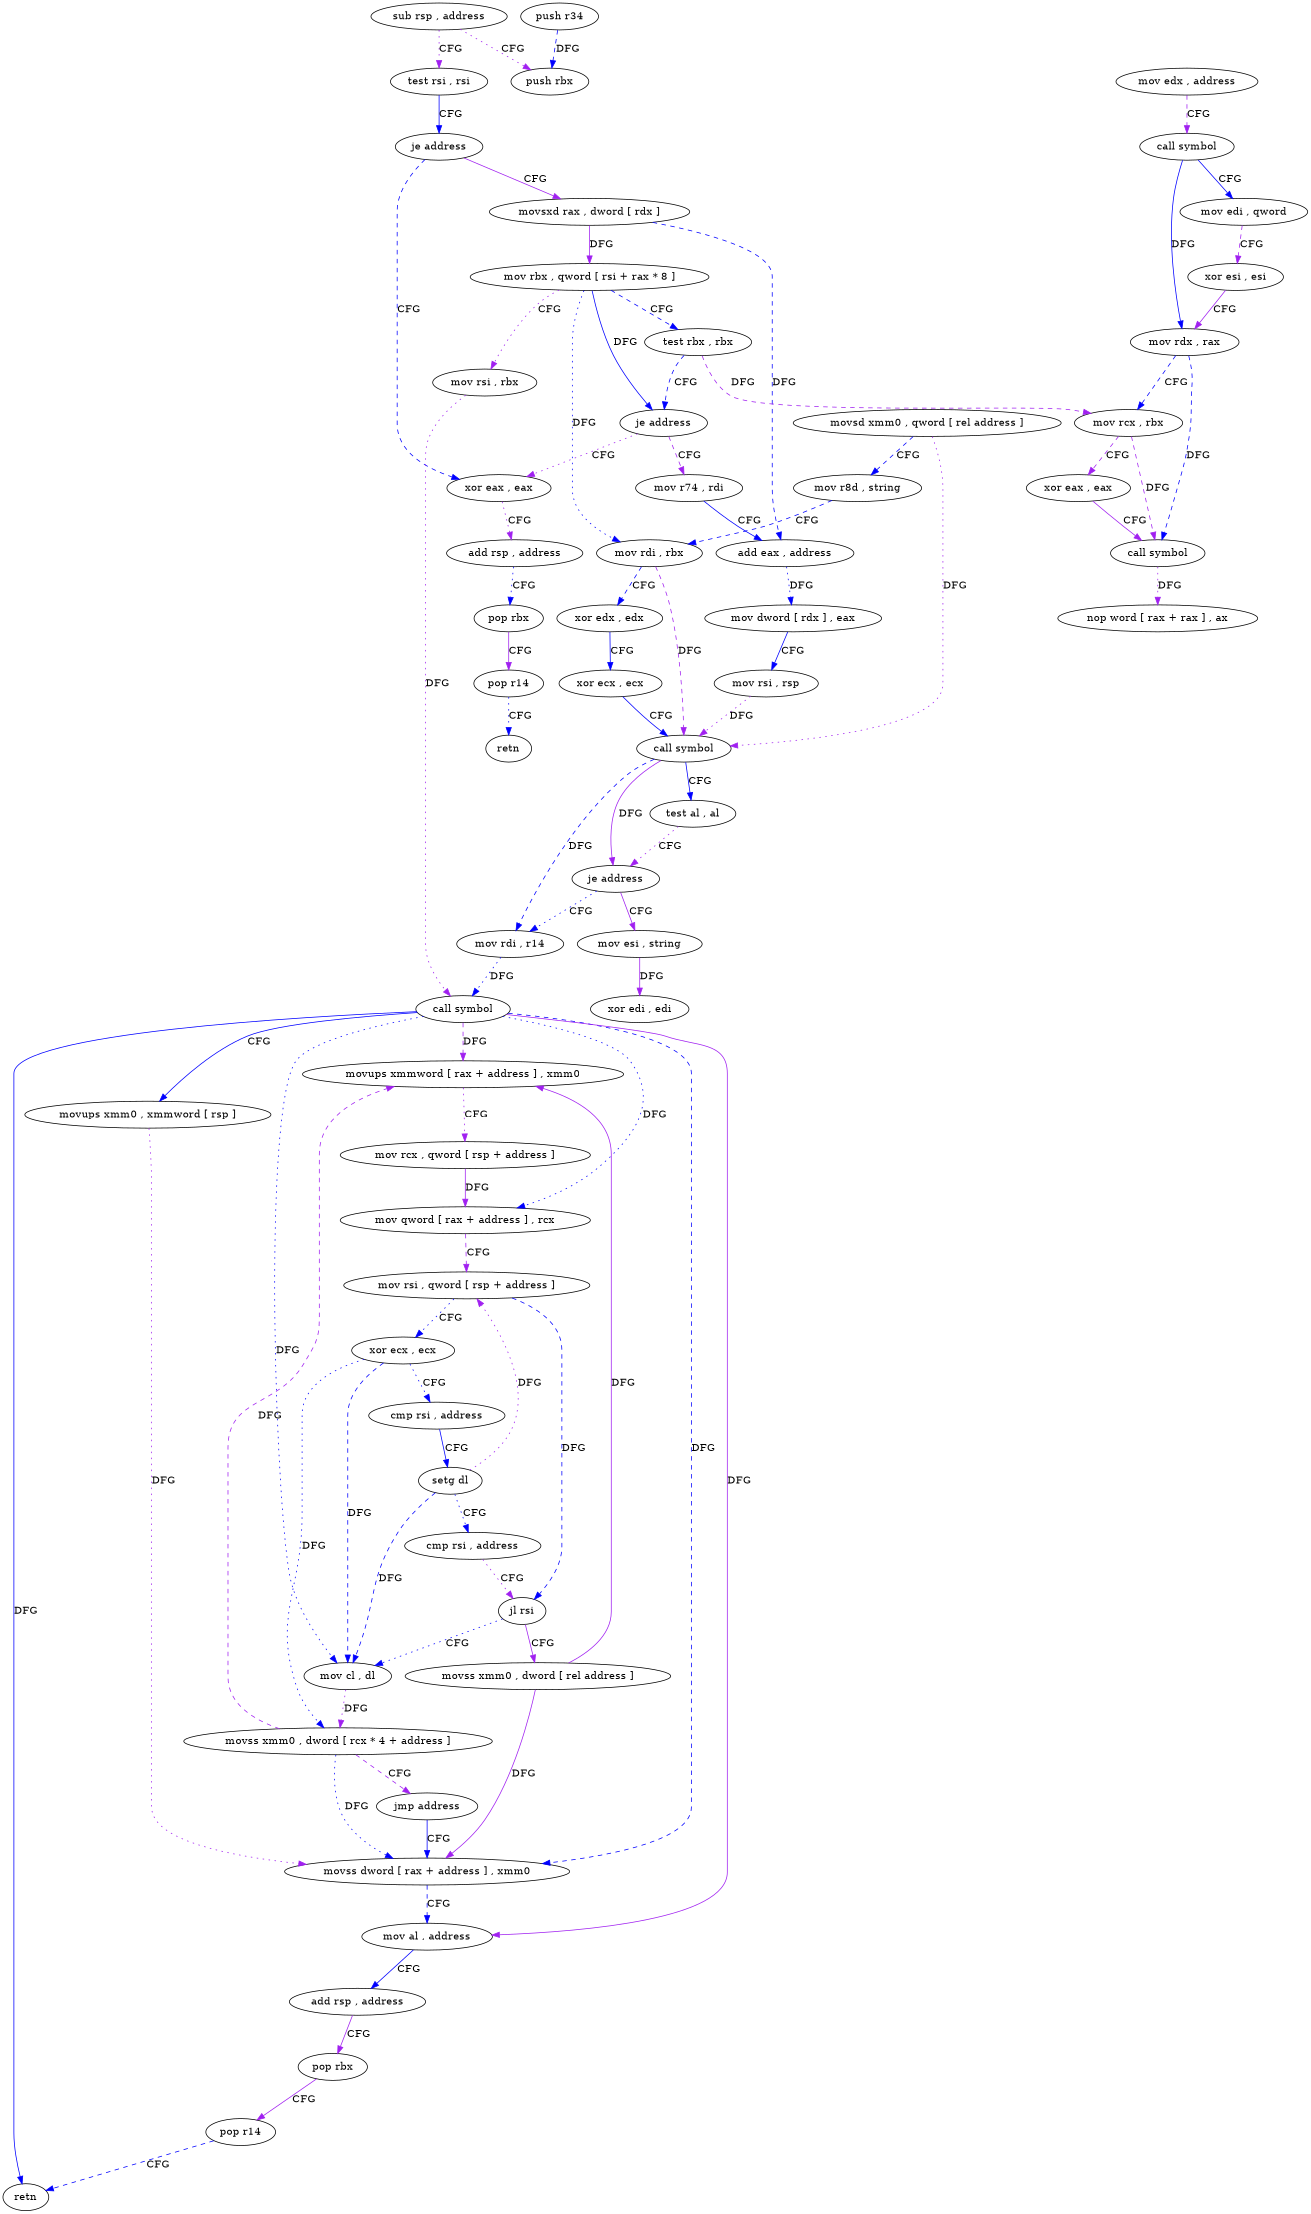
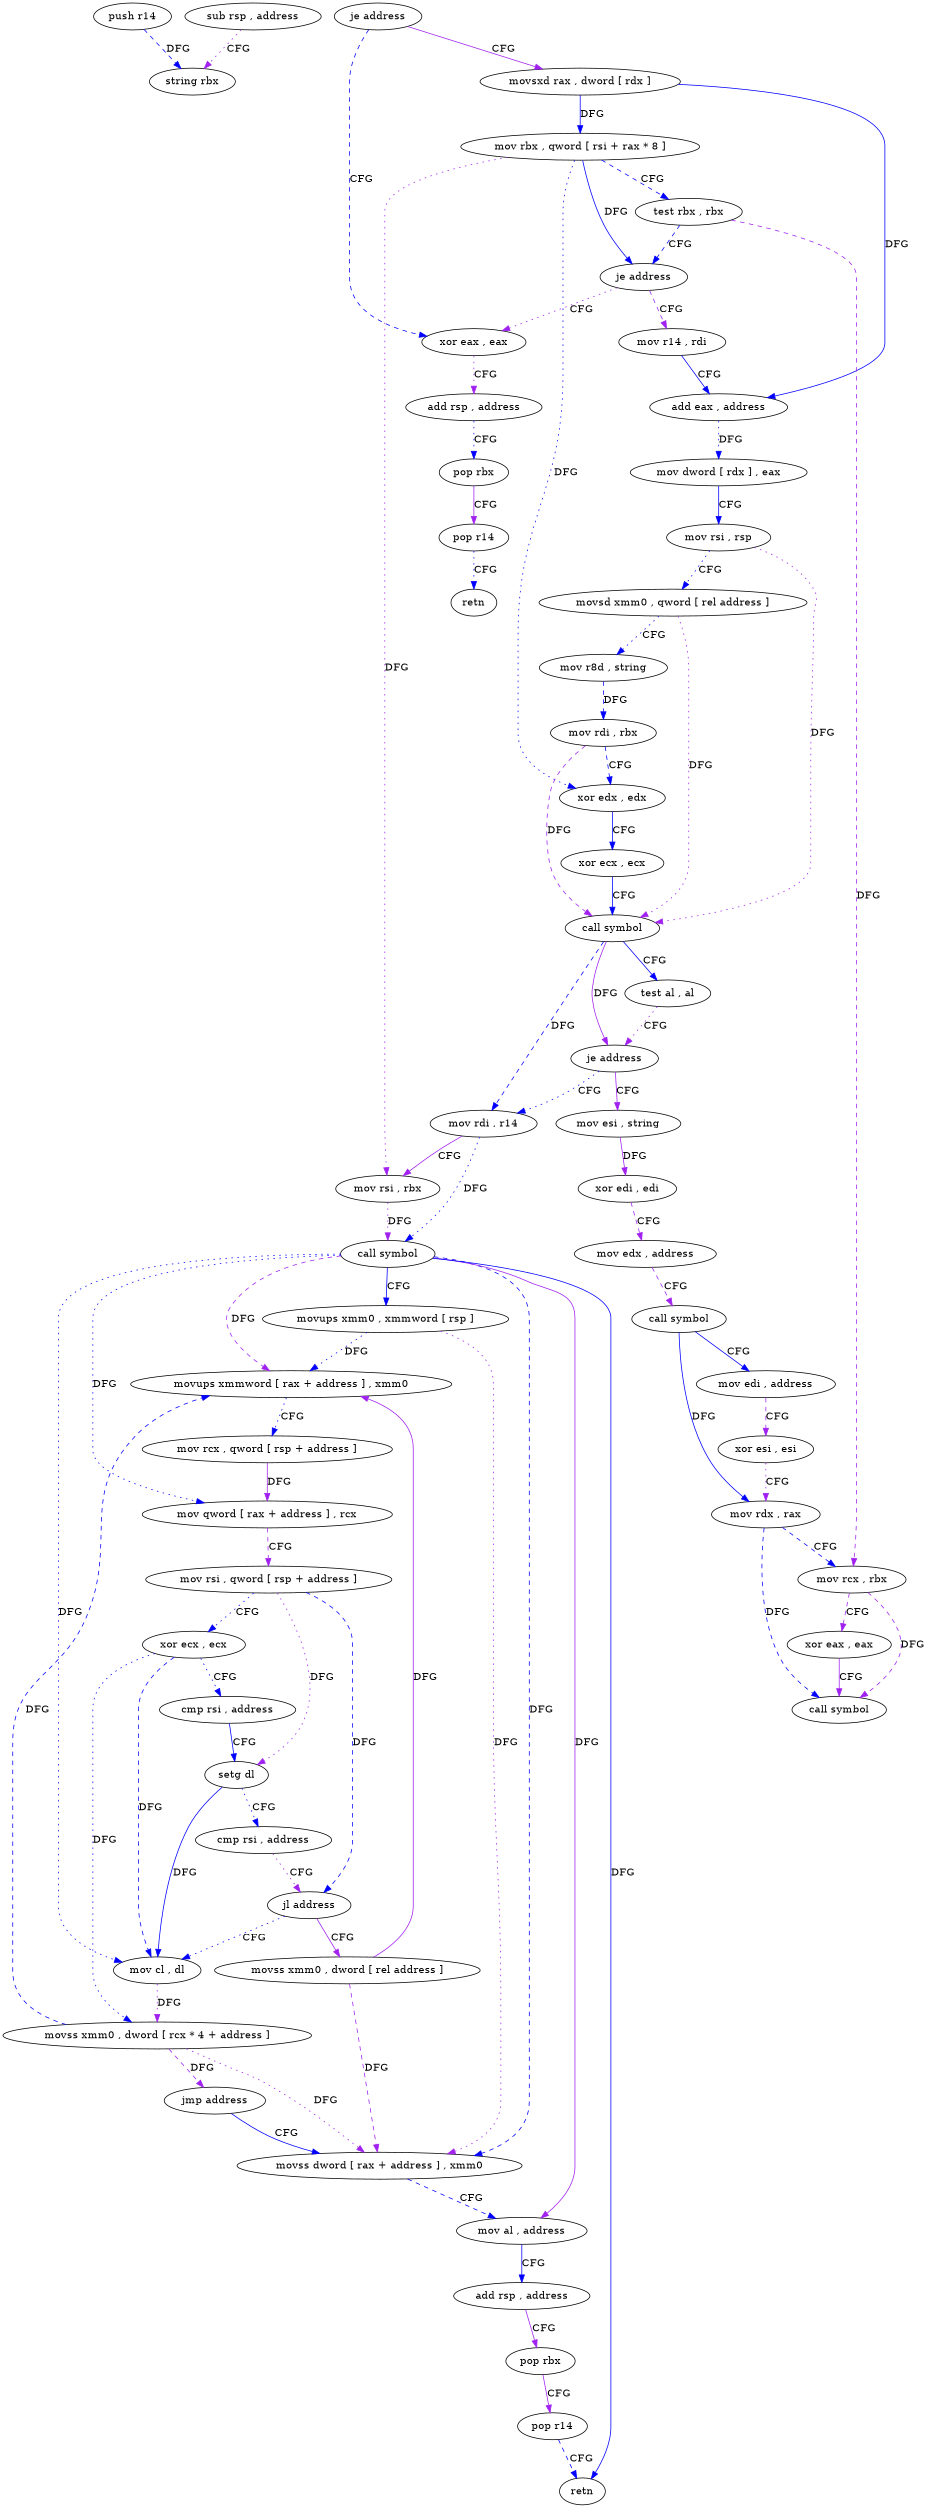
node "push r34": label "push r34" -> "push r14"
node "test rsi , rsi": removed
node "push rbx": label "push rbx" -> "string rbx"
node "mov edi , qword": label "mov edi , qword" -> "mov edi , address"
edge "movsxd rax , dword [ rdx ]" -> "mov rbx , qword [ rsi + rax * 8 ]": color purple -> blue
edge "xor esi , esi" -> "mov rdx , rax": style solid -> dotted
edge "mov rbx , qword [ rsi + rax * 8 ]" -> "mov rsi , rbx": label "CFG" -> "DFG"
edge "movsxd rax , dword [ rdx ]" -> "add eax , address": style dashed -> solid
edge "mov rbx , qword [ rsi + rax * 8 ]" -> "mov rdi , rbx": now "mov rbx , qword [ rsi + rax * 8 ]" -> "xor edx , edx"
edge "movsd xmm0 , qword [ rel address ]" -> "mov r8d , string": style dashed -> dotted
node "mov r74 , rdi": label "mov r74 , rdi" -> "mov r14 , rdi"
edge "mov r8d , string" -> "mov rdi , rbx": label "CFG" -> "DFG"
edge "mov rsi , rsp" -> "movsd xmm0 , qword [ rel address ]": added, label "CFG"
node "nop word [ rax + rax ] , ax": removed
edge "movups xmmword [ rax + address ] , xmm0" -> "mov rcx , qword [ rsp + address ]": color purple -> blue
edge "mov rdi , r14" -> "mov rsi , rbx": added, label "CFG"
edge "xor edi , edi" -> "mov edx , address": added, label "CFG"
edge "movups xmm0 , xmmword [ rsp ]" -> "movups xmmword [ rax + address ] , xmm0": added, label "DFG"
edge "setg dl" -> "mov rsi , qword [ rsp + address ]": reversed
edge "movss xmm0 , dword [ rcx * 4 + address ]" -> "movups xmmword [ rax + address ] , xmm0": color purple -> blue
edge "setg dl" -> "mov cl , dl": style dashed -> solid
node "jl rsi": label "jl rsi" -> "jl address"
edge "movss xmm0 , dword [ rcx * 4 + address ]" -> "jmp address": label "CFG" -> "DFG"
edge "movss xmm0 , dword [ rel address ]" -> "movss dword [ rax + address ] , xmm0": style solid -> dashed
edge "movss xmm0 , dword [ rcx * 4 + address ]" -> "movss dword [ rax + address ] , xmm0": color blue -> purple
